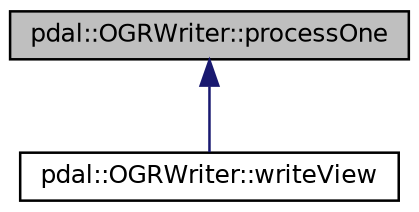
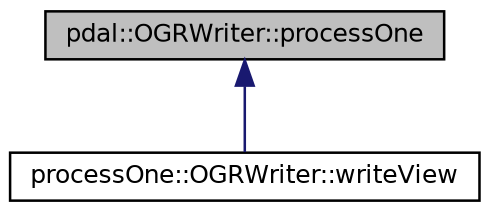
node "pdal::OGRWriter::writeView": label "pdal::OGRWriter::writeView" -> "processOne::OGRWriter::writeView"
